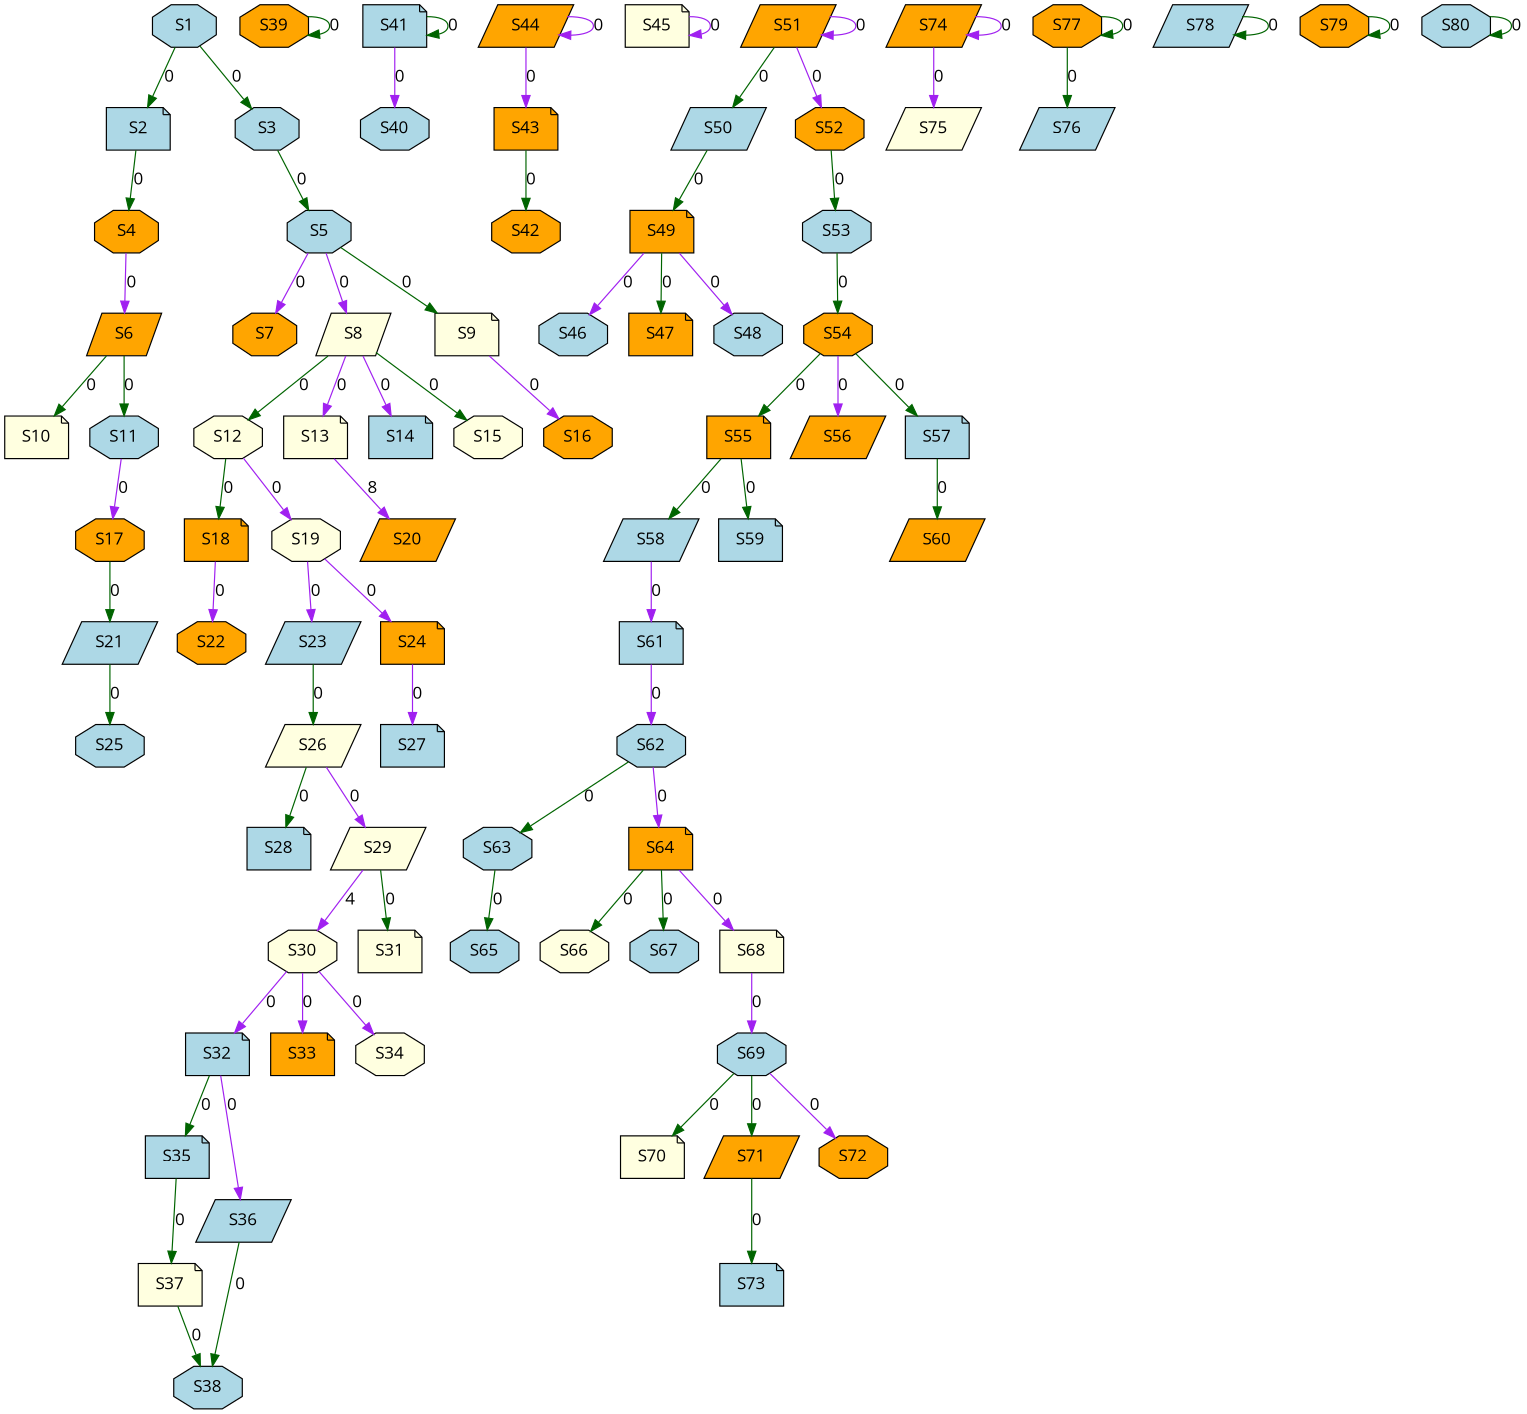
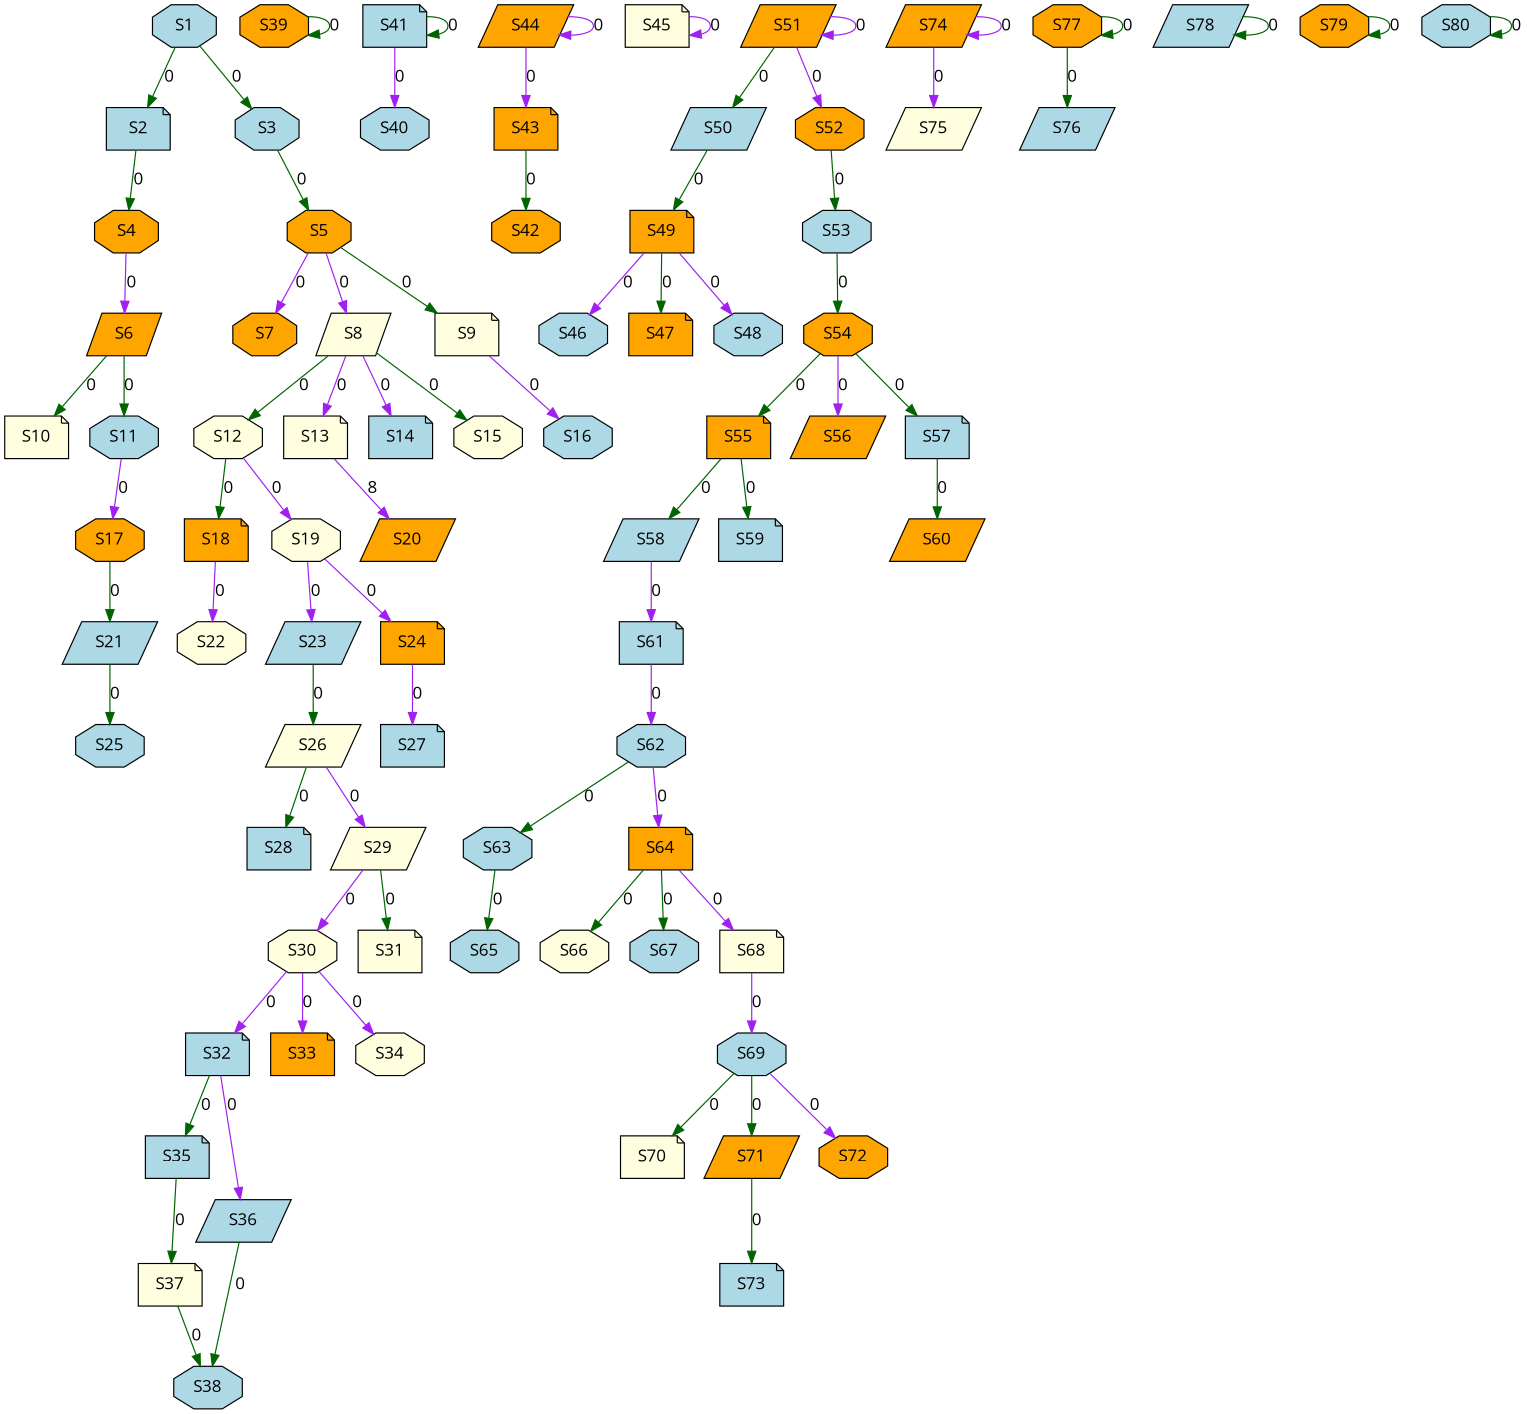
node "S5": fillcolor lightblue -> orange
node "S16": fillcolor orange -> lightblue
node "S22": fillcolor orange -> lightyellow
edge "S29" -> "S30": label "4" -> "0"
